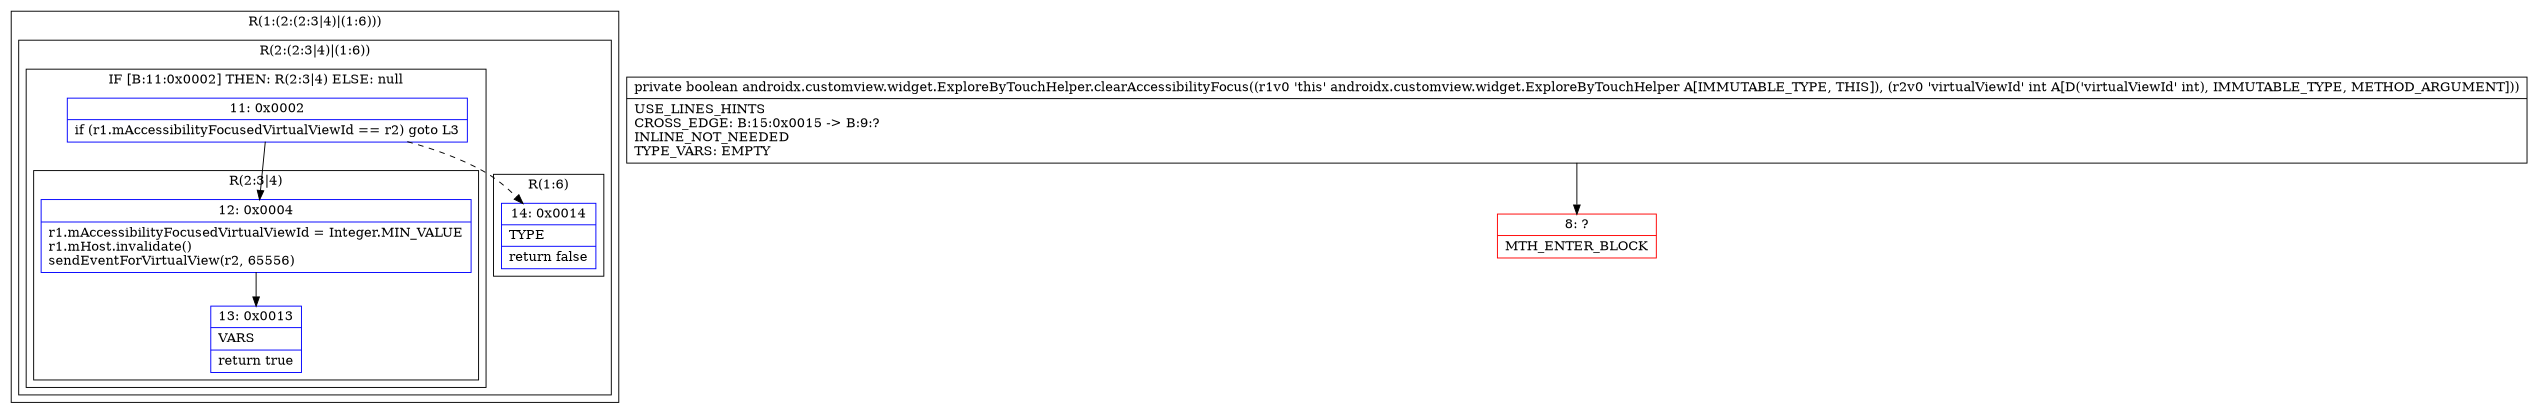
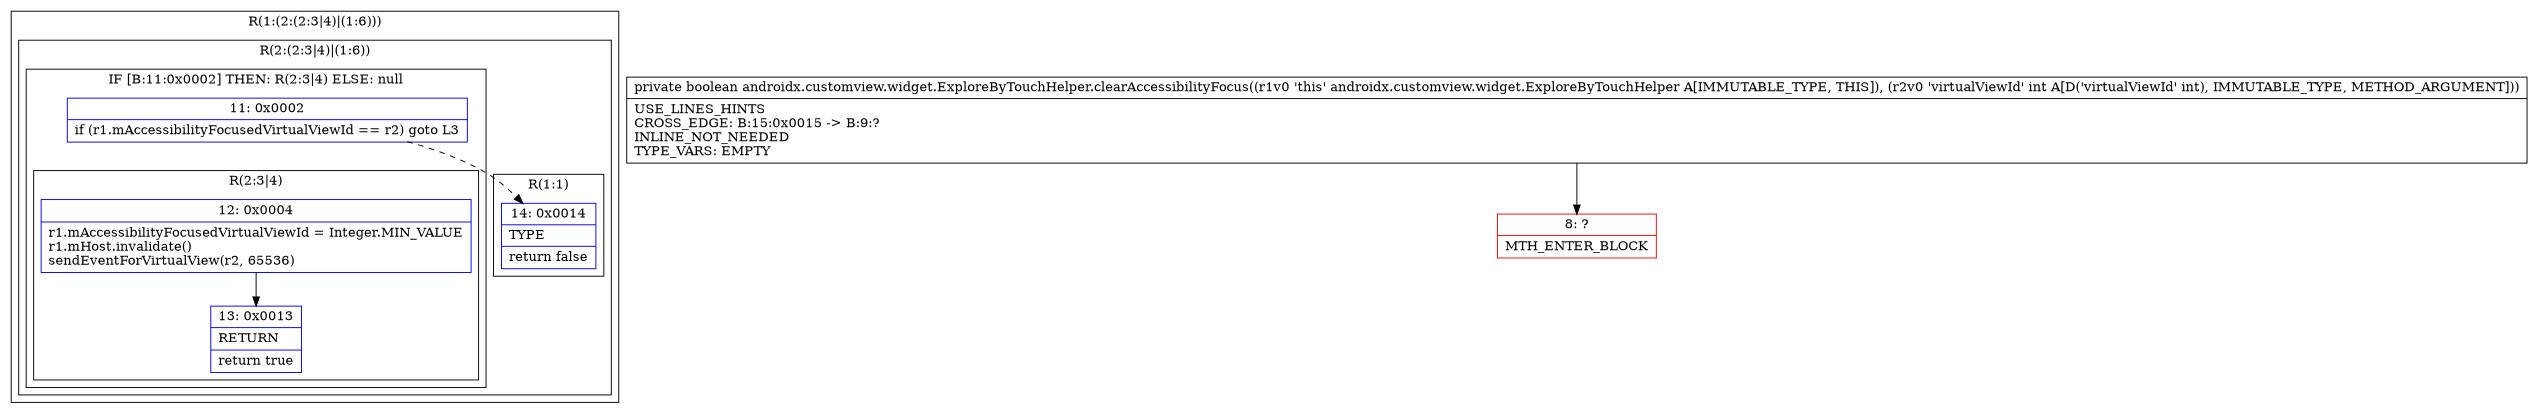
edge "11: 0x0002" -> "12: 0x0004": removed
cluster "R(1:6)": label "R(1:6)" -> "R(1:1)"
node "12: 0x0004": text "sendEventForVirtualView(r2, 65556)" -> "sendEventForVirtualView(r2, 65536)"
node "13: 0x0013": text "VARS" -> "RETURN"
